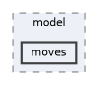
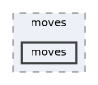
cluster "model": label "model" -> "moves"
